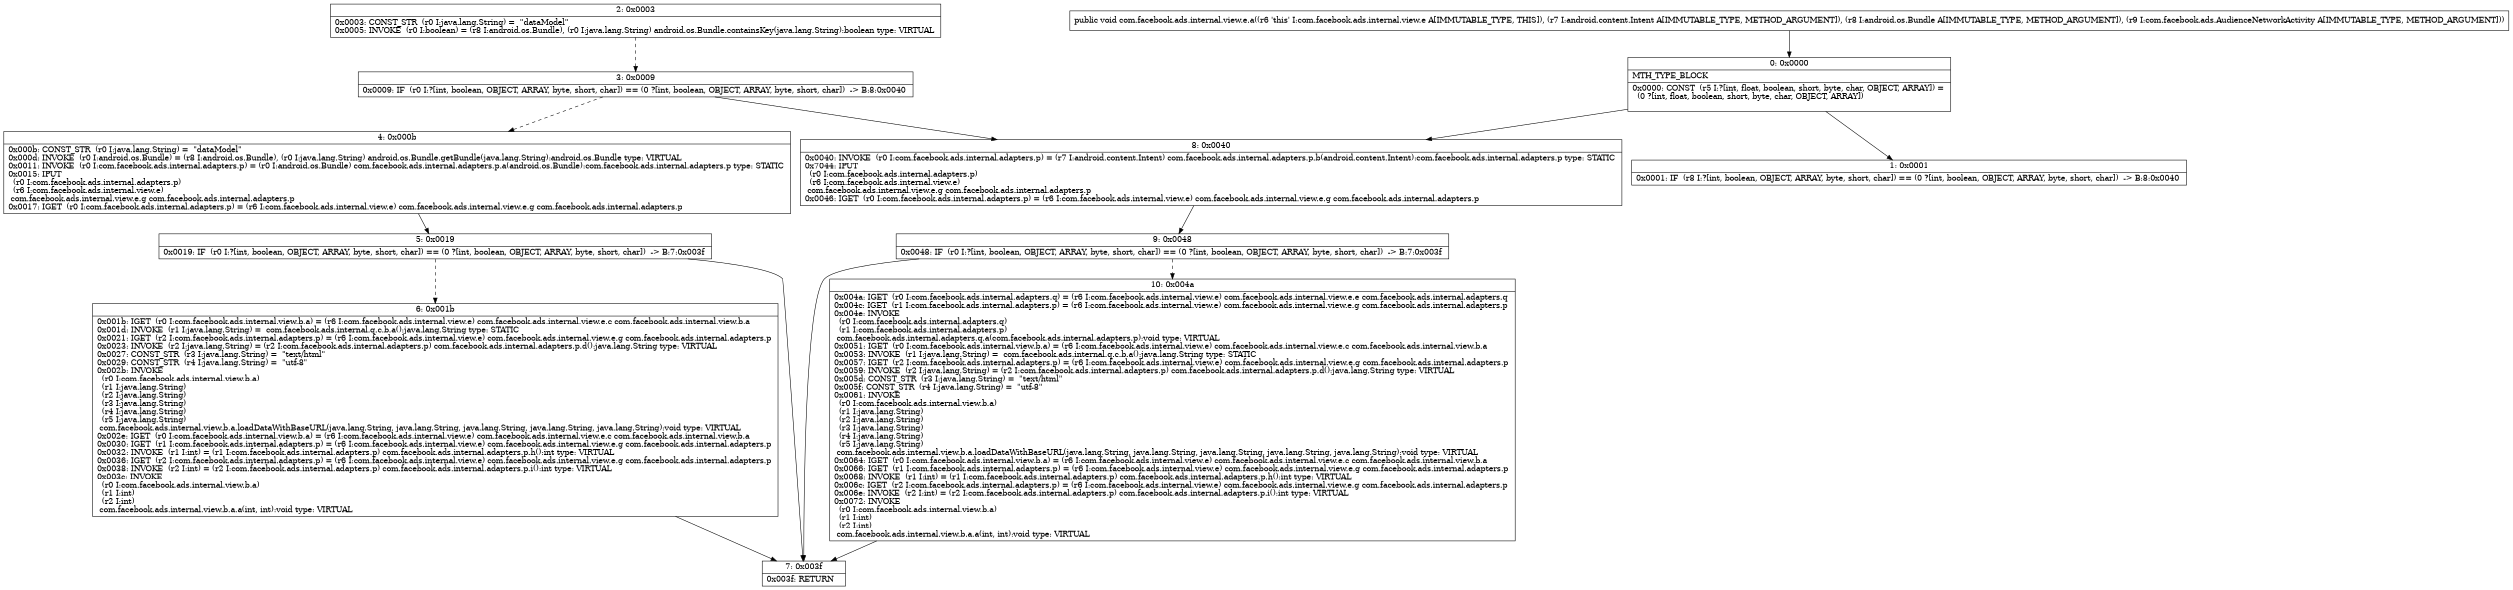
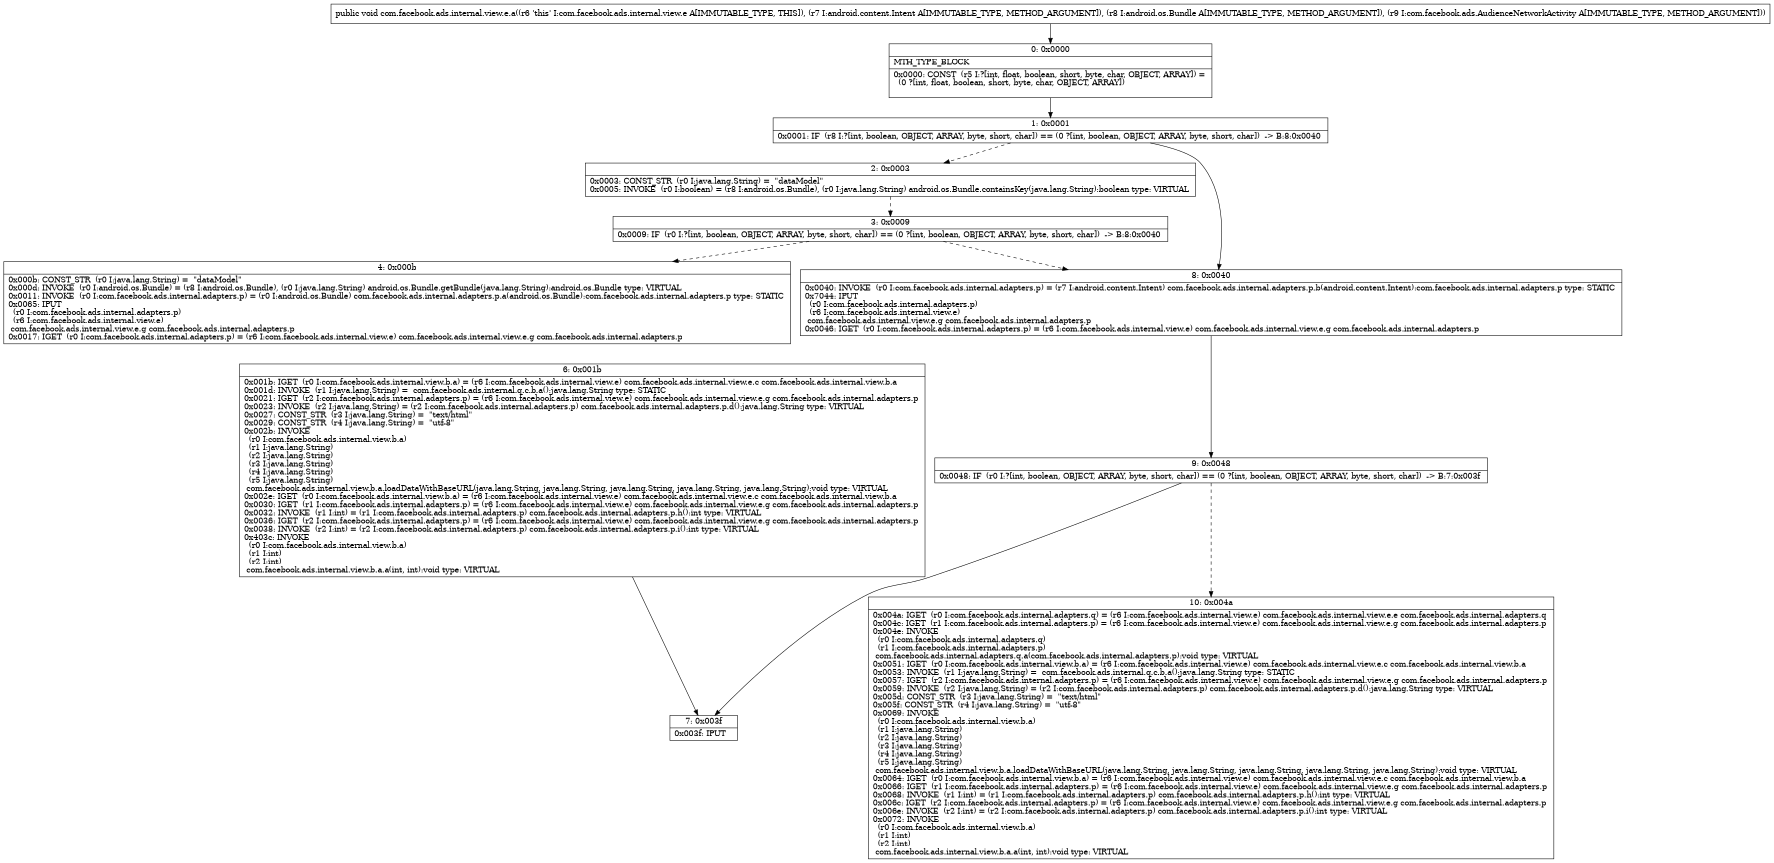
edge "3: 0x0009" -> "8: 0x0040": style solid -> dashed
edge "0: 0x0000" -> "8: 0x0040": now "1: 0x0001" -> "8: 0x0040"
edge "1: 0x0001" -> "2: 0x0003": added
node "4: 0x000b": text "0x0015: IPUT" -> "0x0065: IPUT"
node "5: 0x0019": removed
node "10: 0x004a": text "0x0061: INVOKE" -> "0x0069: INVOKE"
node "6: 0x001b": text "0x003c: INVOKE" -> "0x403c: INVOKE"
edge "10: 0x004a" -> "7: 0x003f": removed
node "7: 0x003f": text "0x003f: RETURN" -> "0x003f: IPUT"
